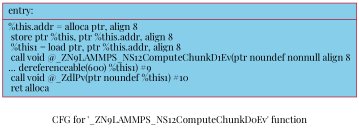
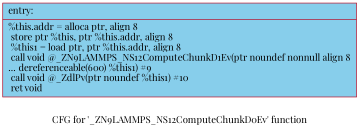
node "entry:": text "ret alloca" -> "ret void"
